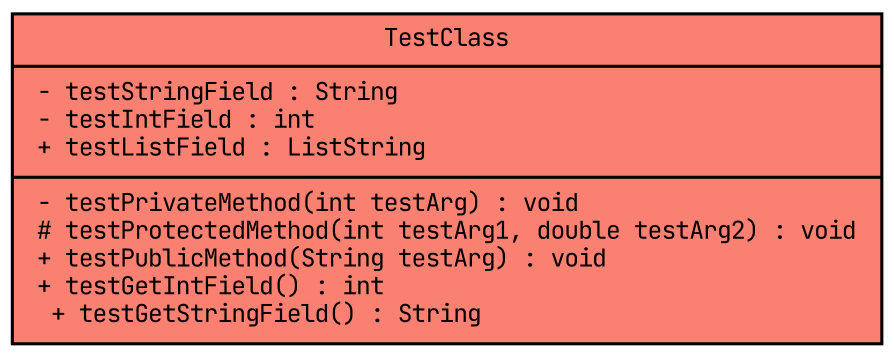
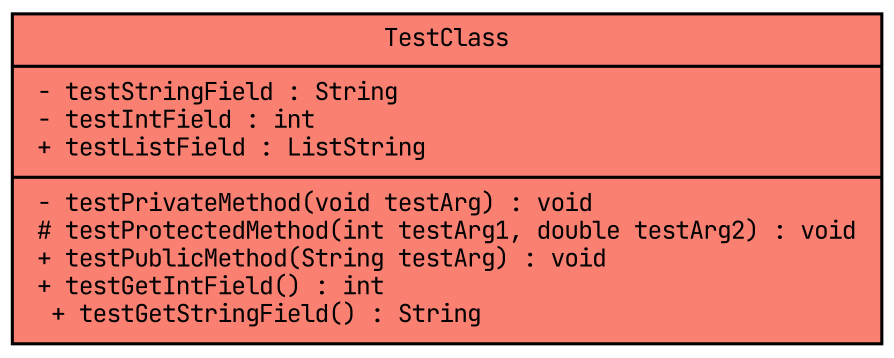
node "TestClass": text "- testPrivateMethod(int testArg) : void" -> "- testPrivateMethod(void testArg) : void"
